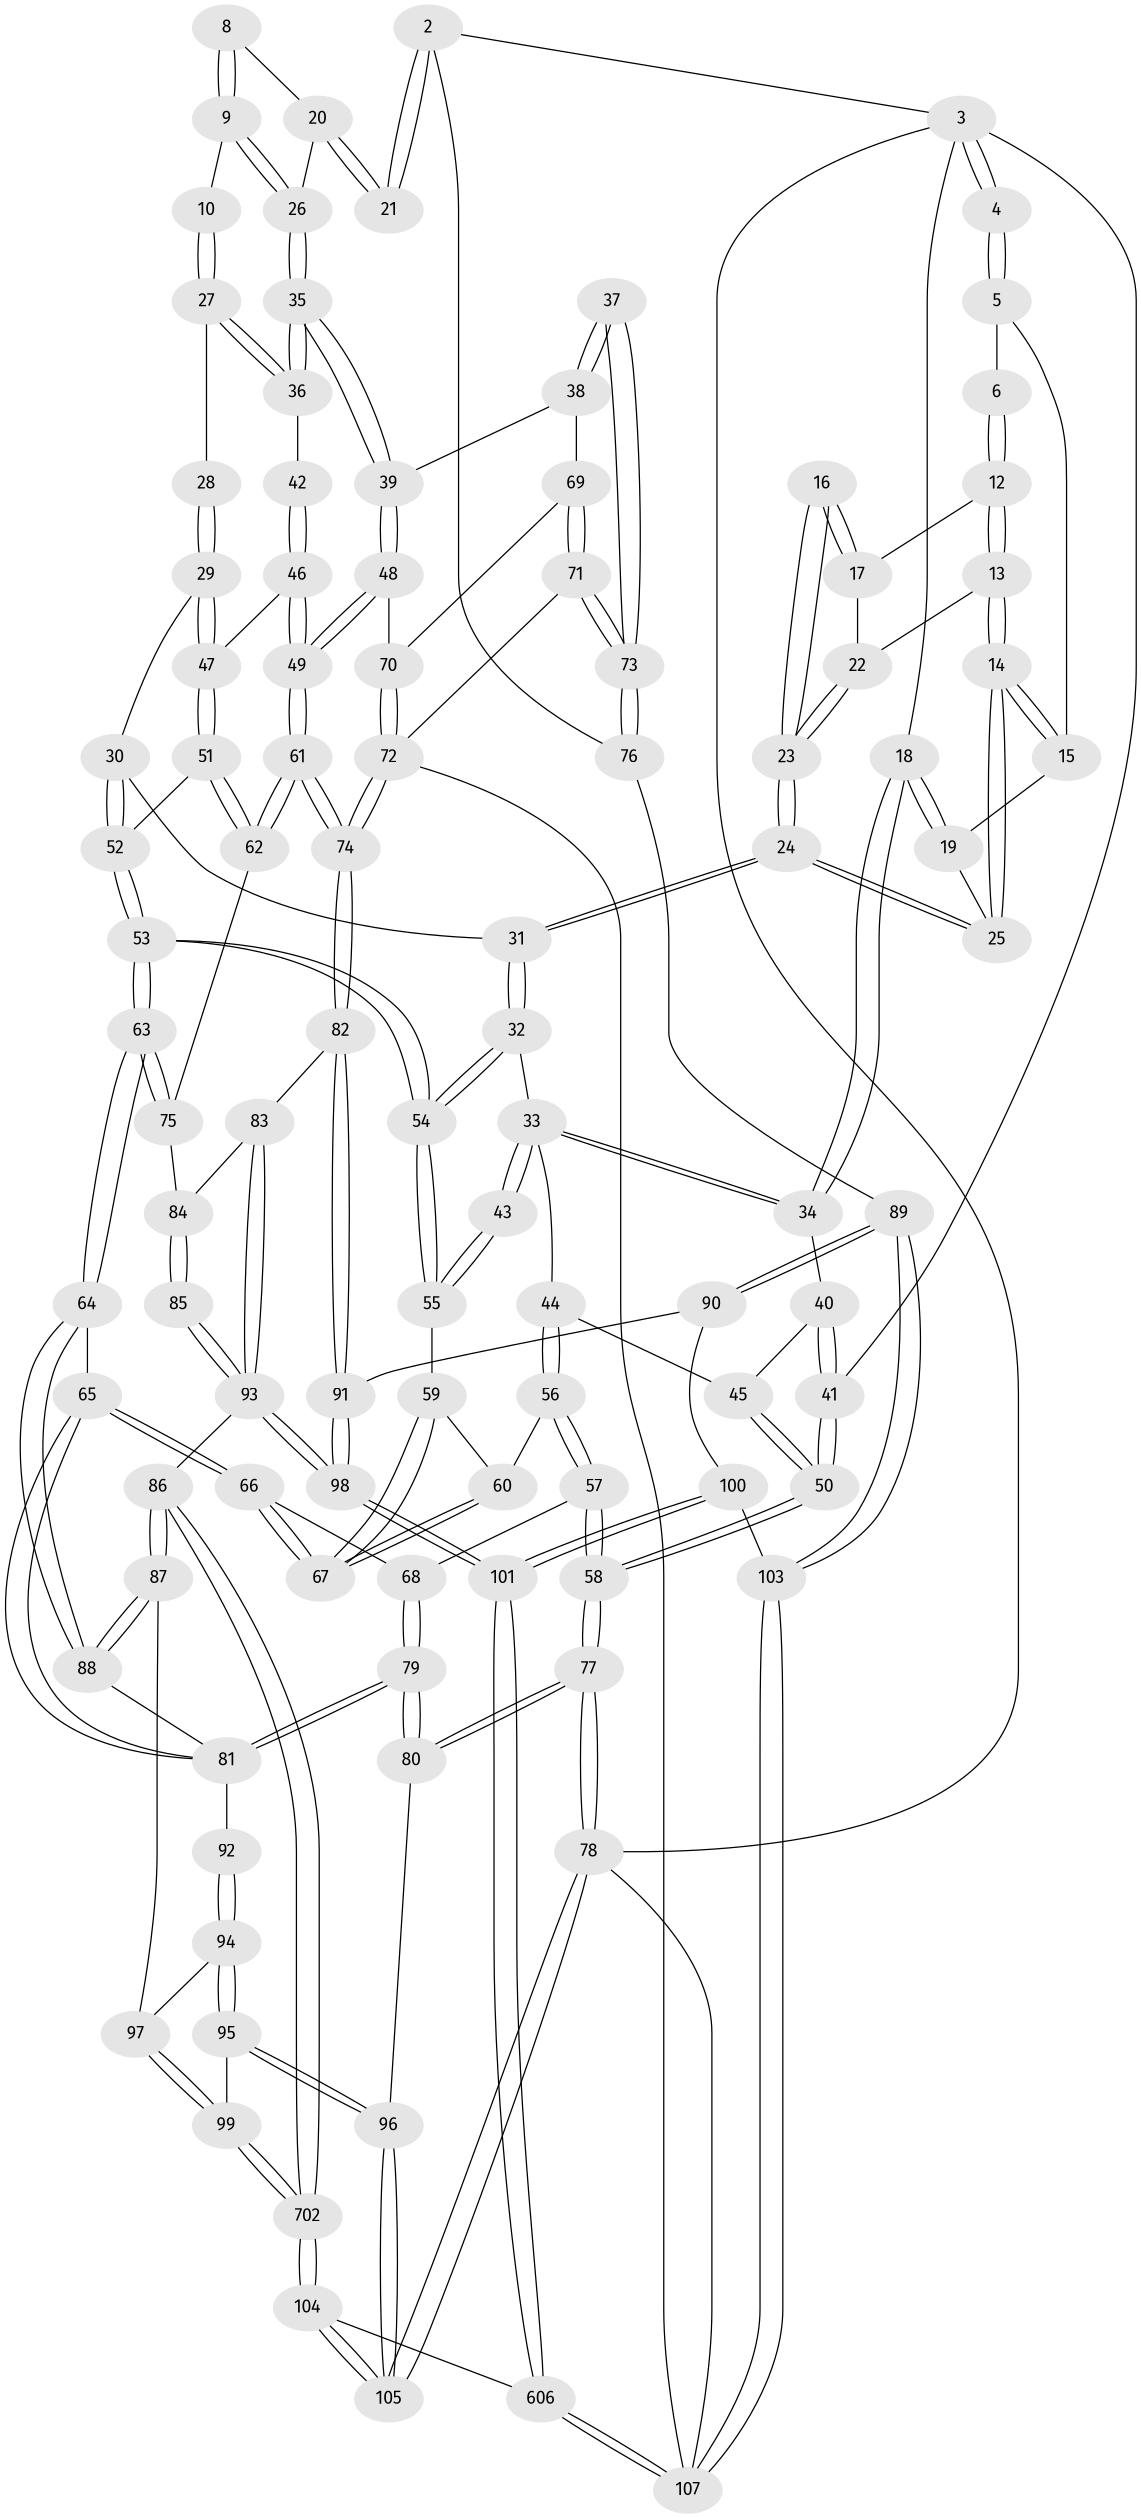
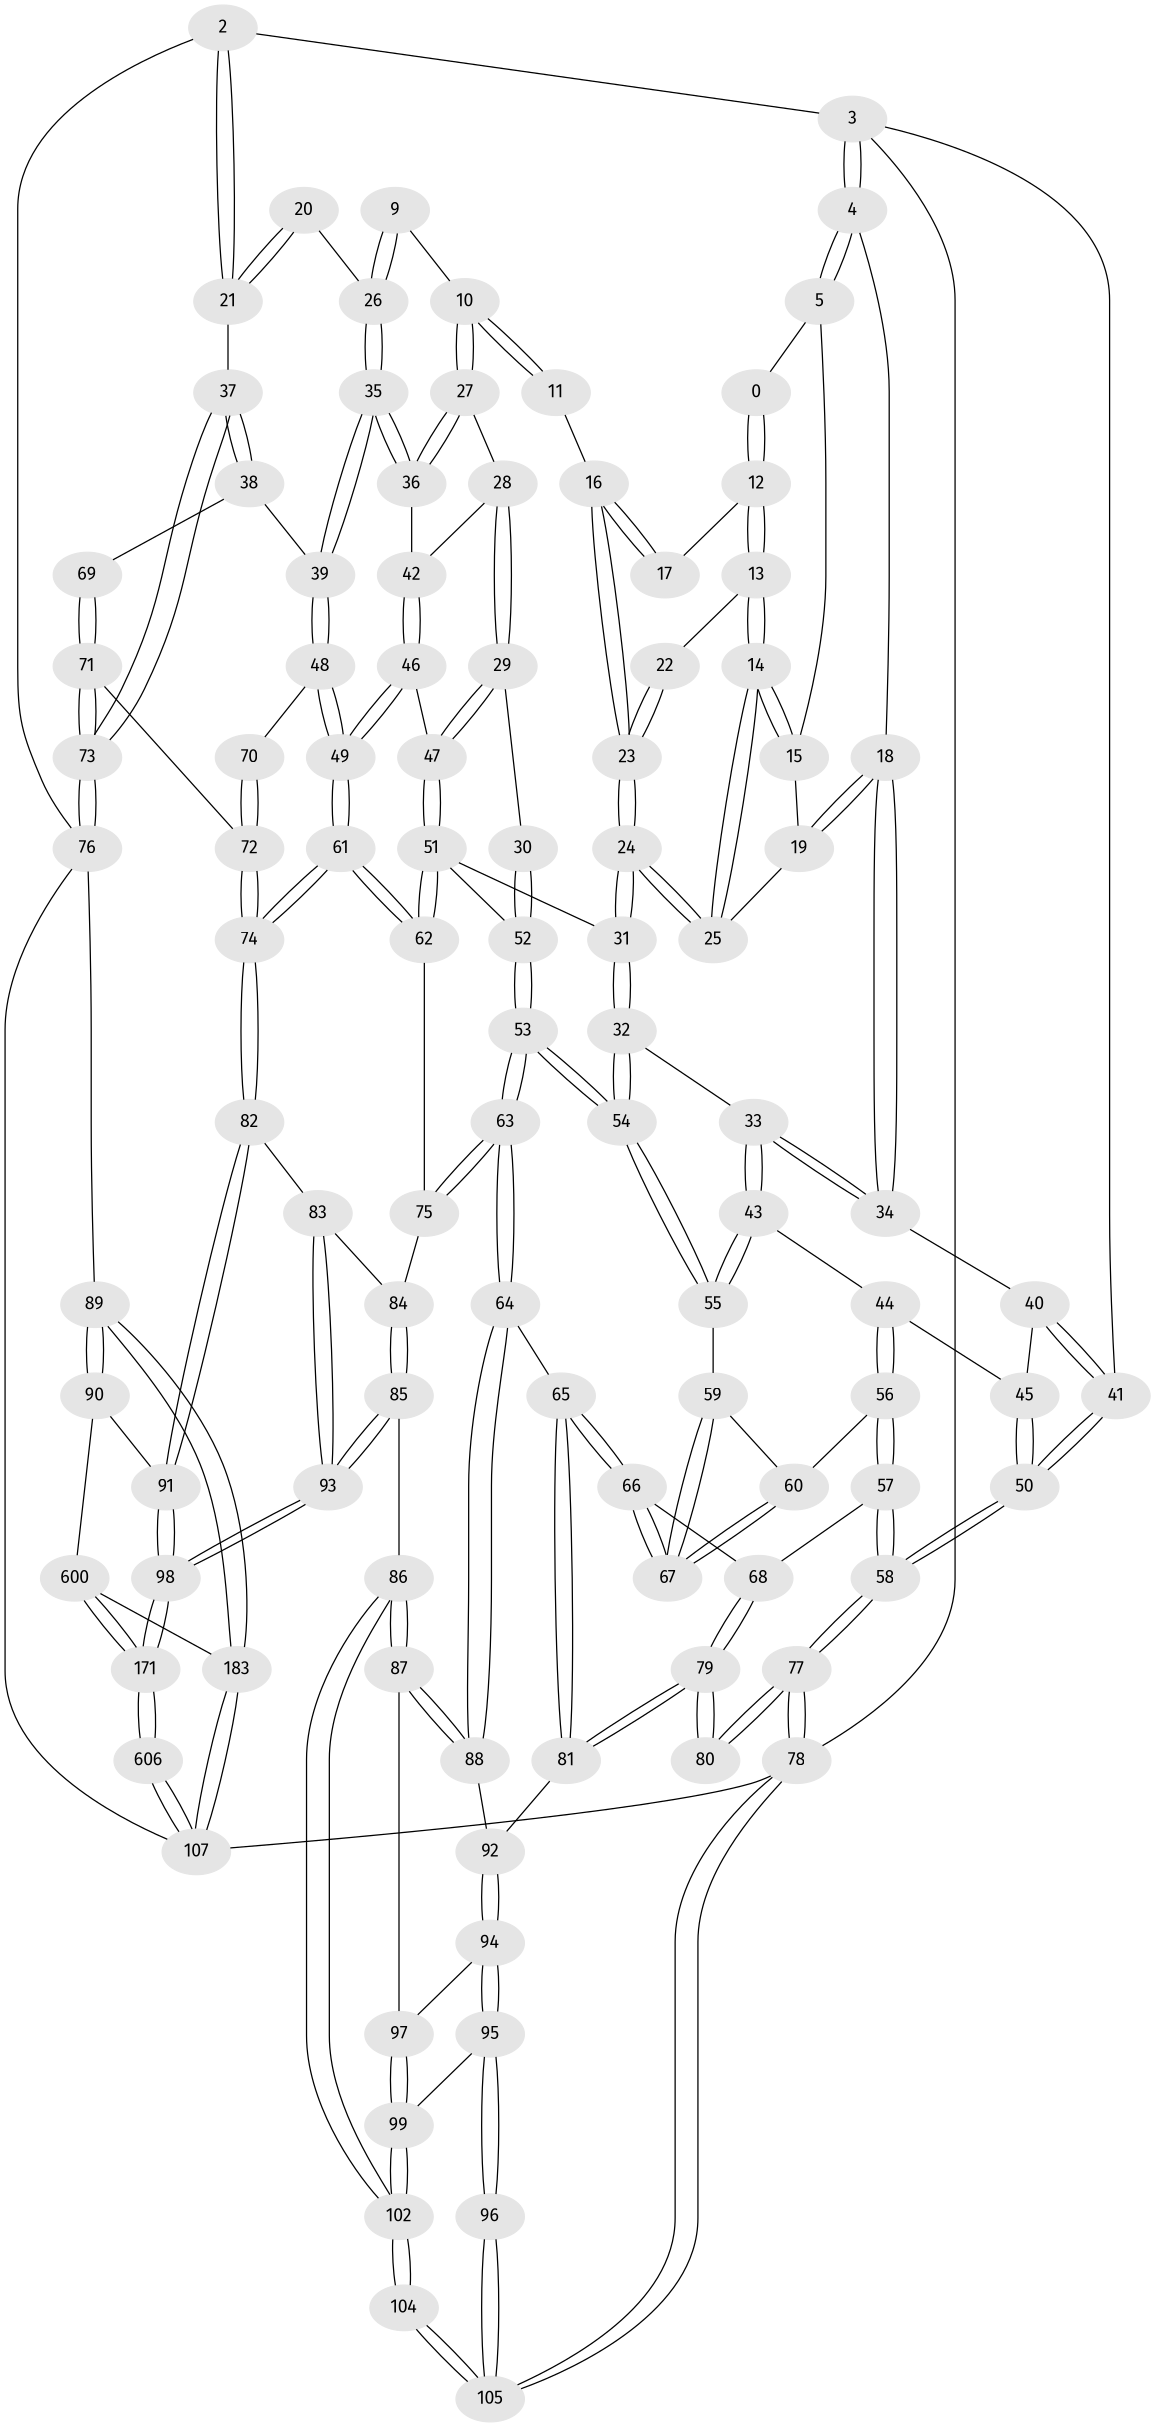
node "8": removed
edge "21" -- "37": added
node "11": added
node "6": label "6" -> "0"
edge "3" -- "18": now "4" -- "18"
edge "28" -- "42": added
edge "69" -- "70": removed
edge "17" -- "22": removed
edge "30" -- "31": now "51" -- "31"
edge "33" -- "44": now "43" -- "44"
edge "93" -- "86": now "85" -- "86"
node "100": label "100" -> "600"
node "101": label "101" -> "171"
node "103": label "103" -> "183"
edge "72" -- "107": now "76" -- "107"
edge "88" -- "81": now "88" -- "92"
edge "80" -- "96": removed
node "702": label "702" -> "102"
edge "104" -- "606": removed
